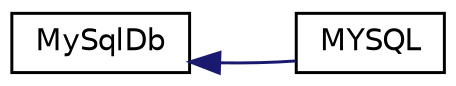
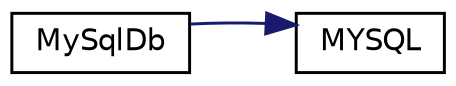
edge "MYSQL" -> "MySqlDb": reversed
